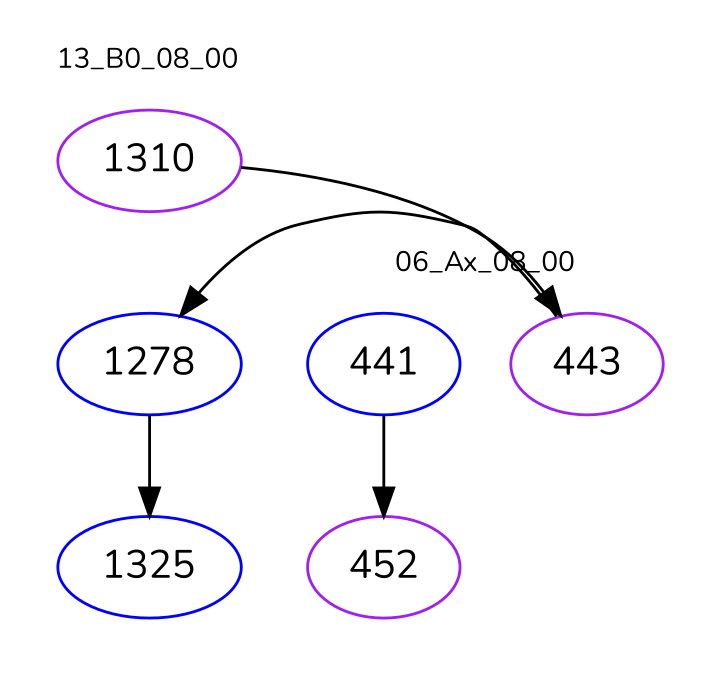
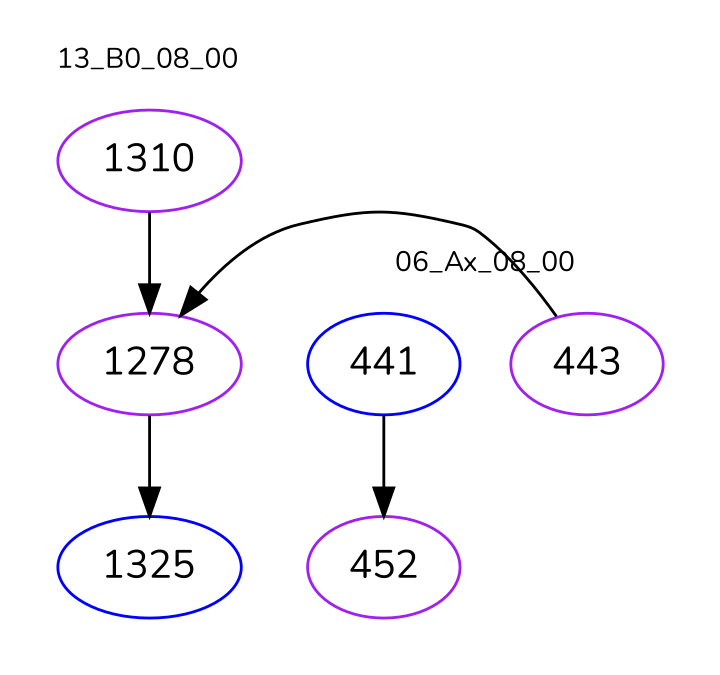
edge "1310" -> "443": now "1310" -> "1278"
node "1278": color blue -> purple
